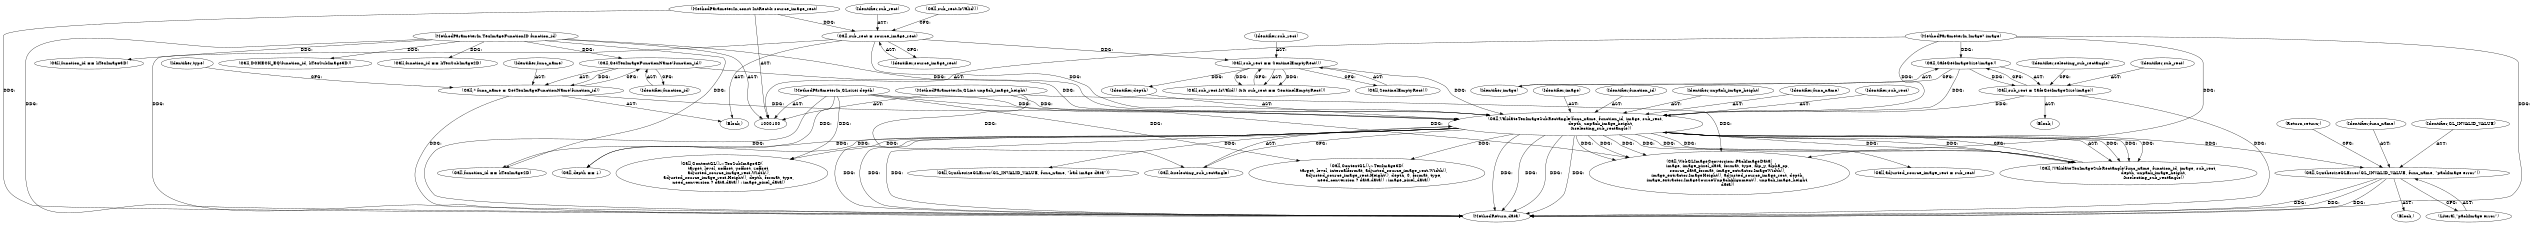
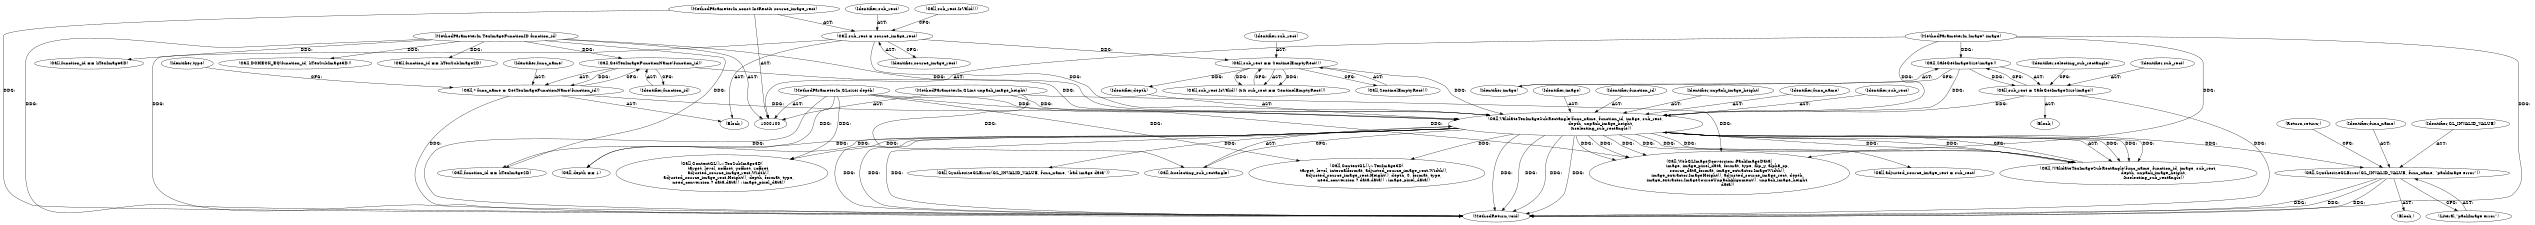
edge "(MethodParameterIn,const IntRect& source_image_rect)" -> "(Call,sub_rect = source_image_rect)": label "DDG: " -> "AST: "
node "(MethodReturn,data)": label "(MethodReturn,data)" -> "(MethodReturn,void)"
